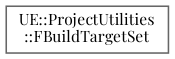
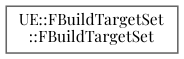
node "UE::ProjectUtilities ::FBuildTargetSet": label "UE::ProjectUtilities ::FBuildTargetSet" -> "UE::FBuildTargetSet ::FBuildTargetSet"
